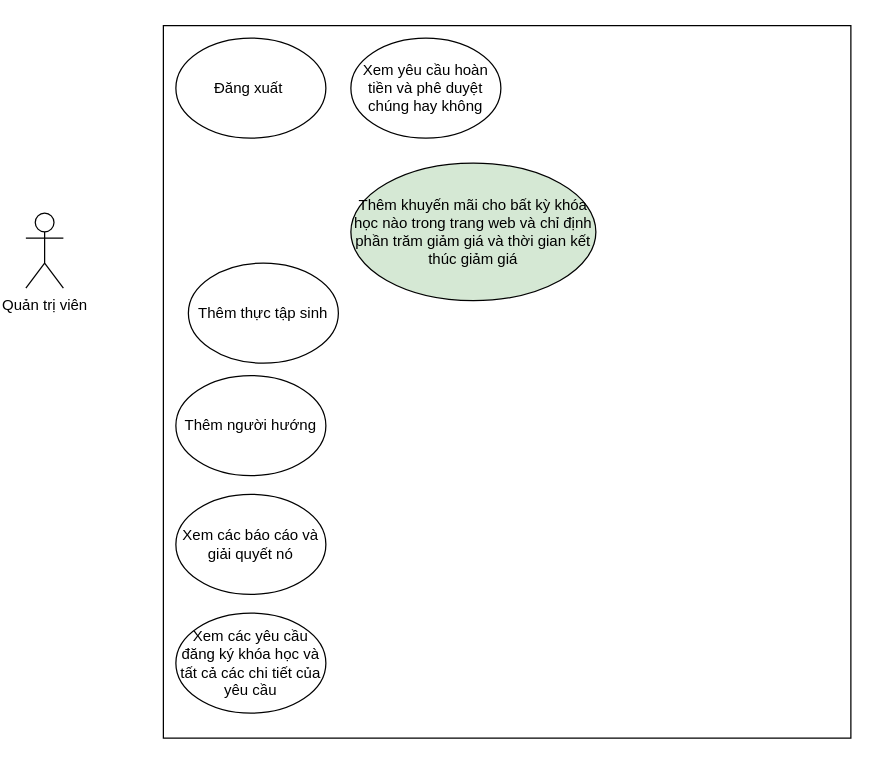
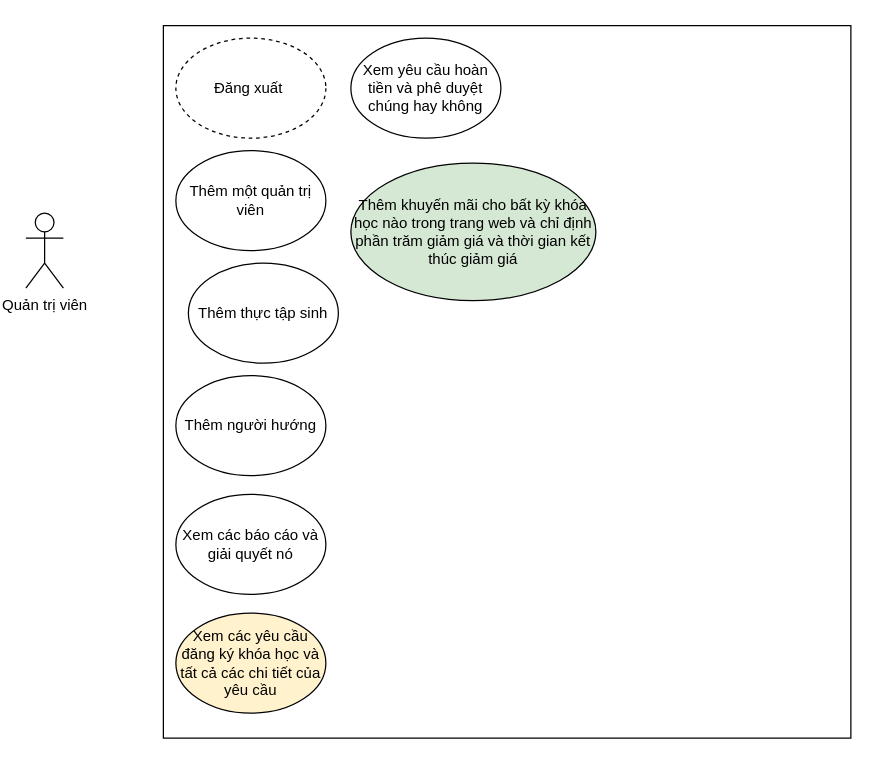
node "Đăng xuất": style solid -> dashed
node "Thêm một quản trị viên": added
node "Xem các yêu cầu đăng ký khóa học và tất cả các chi tiết của yêu cầu": fillcolor #ffffff -> #fff2cc
